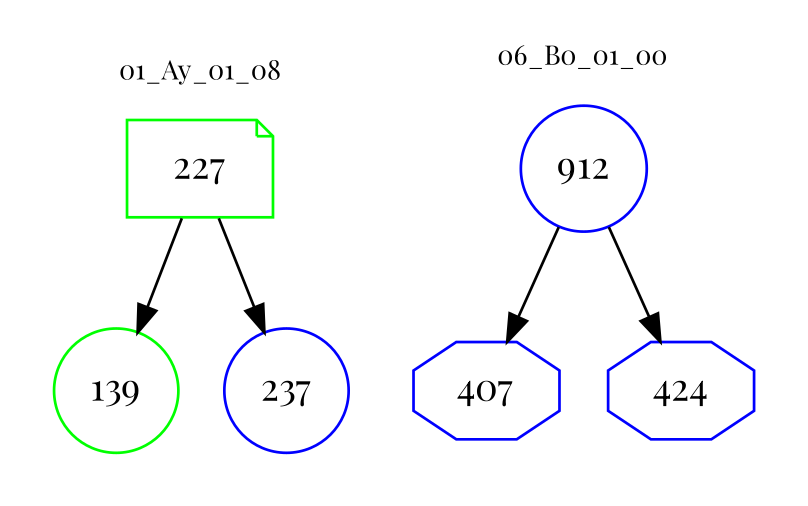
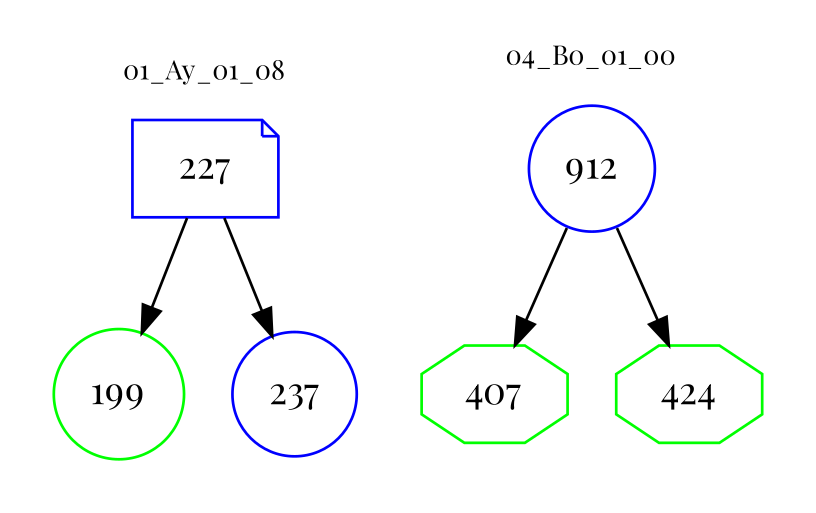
cluster "06_B0_01_00": label "06_B0_01_00" -> "04_B0_01_00"
node "227": color green -> blue
node "139": label "139" -> "199"
node "407": color blue -> green
node "424": color blue -> green
